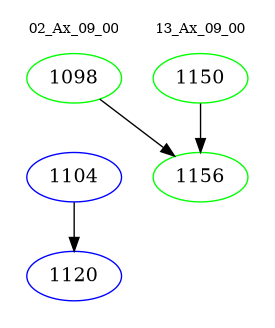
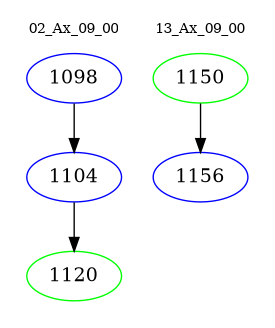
node "1098": color green -> blue
edge "1098" -> "1156": now "1098" -> "1104"
node "1156": color green -> blue
node "1120": color blue -> green
